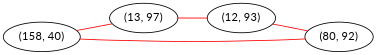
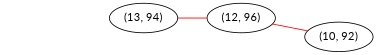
node "(13, 97)": label "(13, 97)" -> "(13, 94)"
node "(12, 93)": label "(12, 93)" -> "(12, 96)"
node "(158, 40)": removed
node "(80, 92)": label "(80, 92)" -> "(10, 92)"
